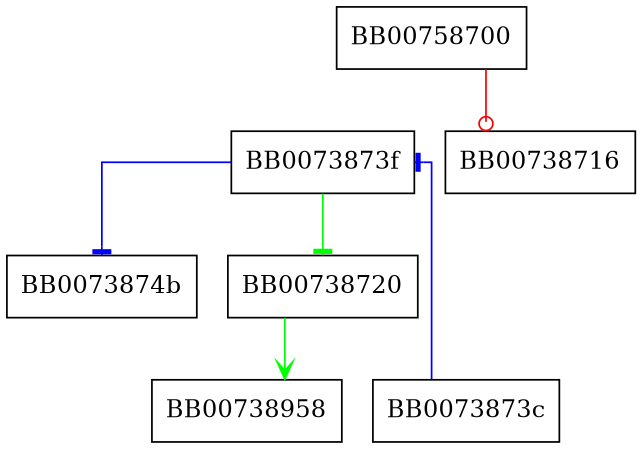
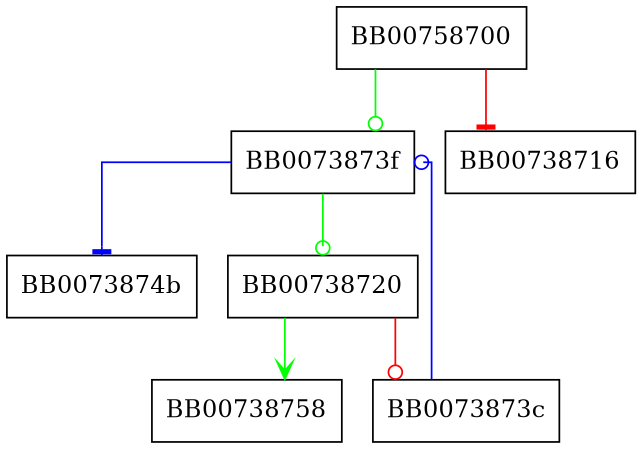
edge "BB00758700" -> "BB0073873f": added
edge "BB00758700" -> "BB00738716": arrowhead odot -> tee
edge "BB0073873f" -> "BB00738720": arrowhead tee -> odot
edge "BB0073873c" -> "BB0073873f": arrowhead tee -> odot
edge "BB00738720" -> "BB0073873c": added
node "BB00738958": label "BB00738958" -> "BB00738758"
